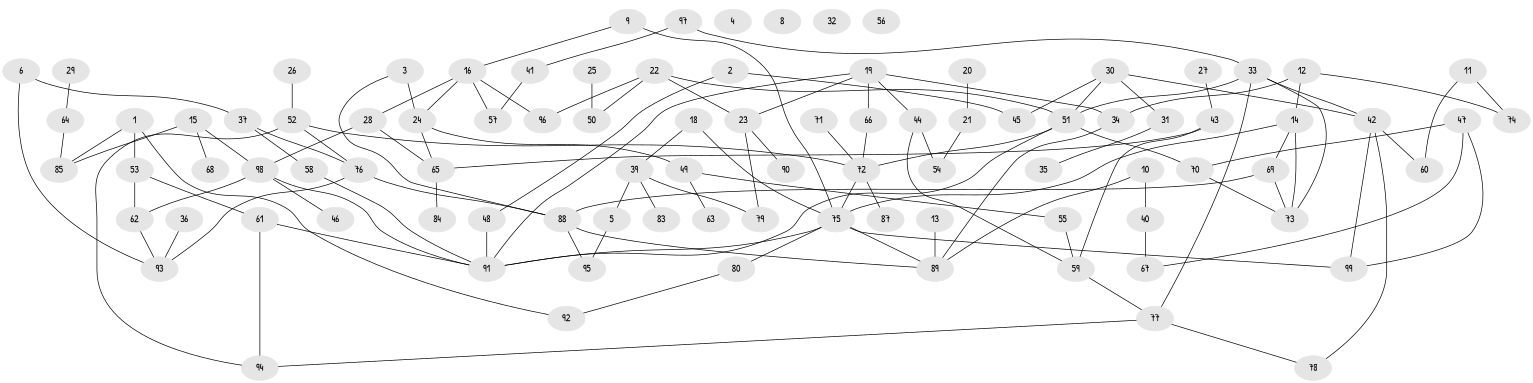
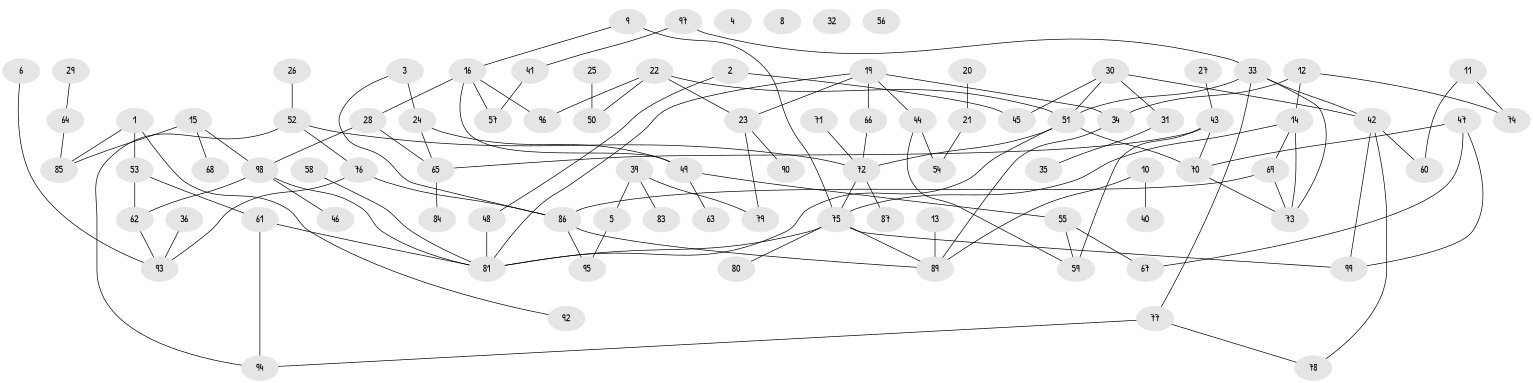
edge "16" -- "24": now "16" -- "49"
node "37": removed
node "18": removed
edge "43" -- "70": added
node "88": label "88" -> "86"
edge "40" -- "67": now "55" -- "67"
node "91": label "91" -> "81"
edge "80" -- "92": removed
edge "59" -- "77": removed
